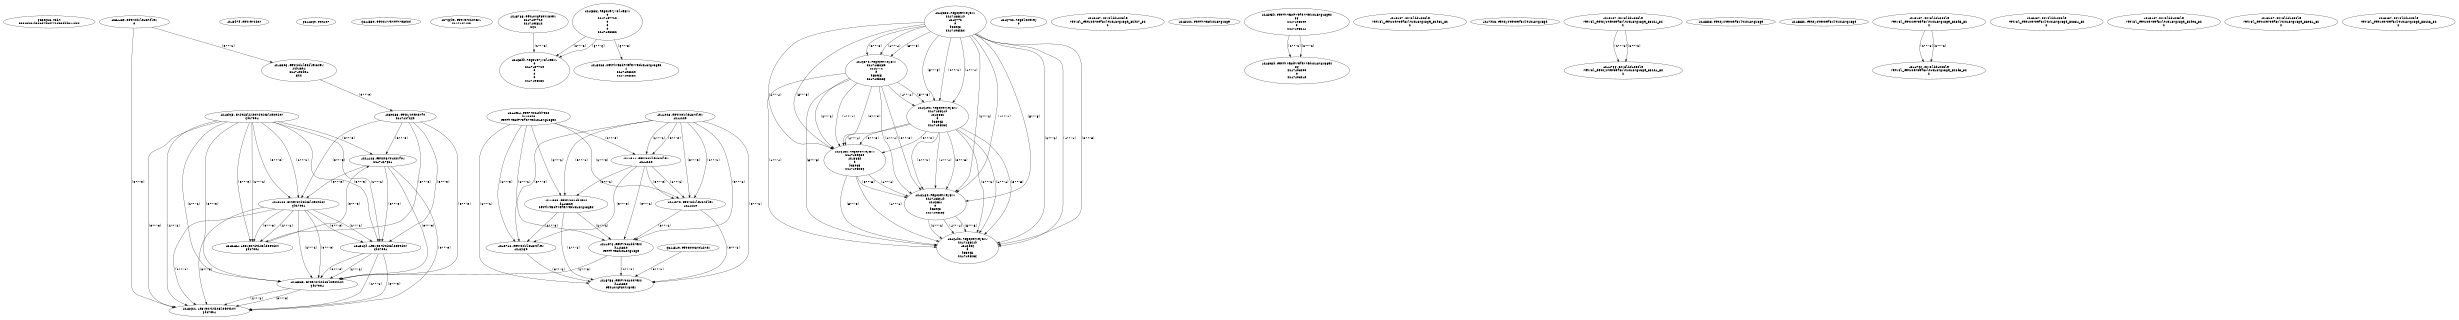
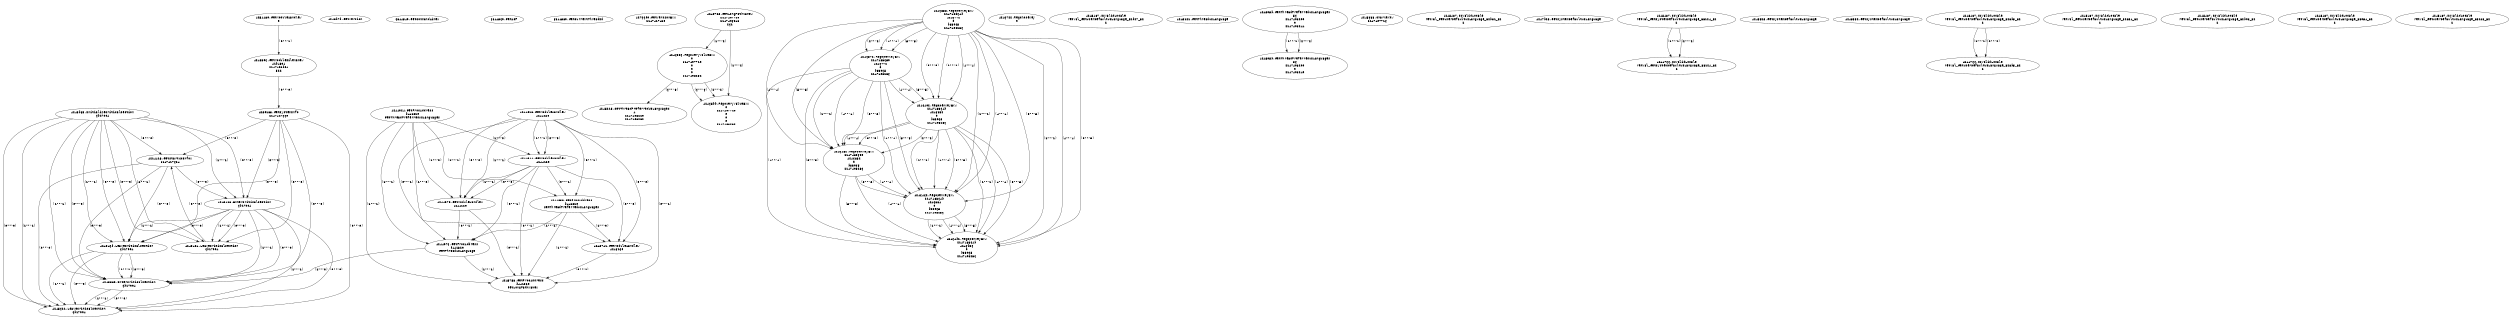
node "4245683.CharNextW 2147407716": added
node "6850628.main 00013b0490c8d79ad771da5d99544dc2": removed
edge "4245785.GetLongPathNameW 2147407710 2147406542 261" -> "4246556.RegQueryValueExW 0 2147407710 0 0 0 2147408232": added, label "(1-->2)"
edge "4254480.GetModuleHandleW 0" -> "4245621.LeaveCriticalSection 6917004": now "4250188.GetSystemInfo 2147417660" -> "4245621.LeaveCriticalSection 6917004"
edge "6844540.GetCommandLineW" -> "4245758.GetProcAddress 9441320 GetLongPathNameW": now "4244044.GetModuleHandleW 4244120" -> "4245758.GetProcAddress 9441320 GetLongPathNameW"
